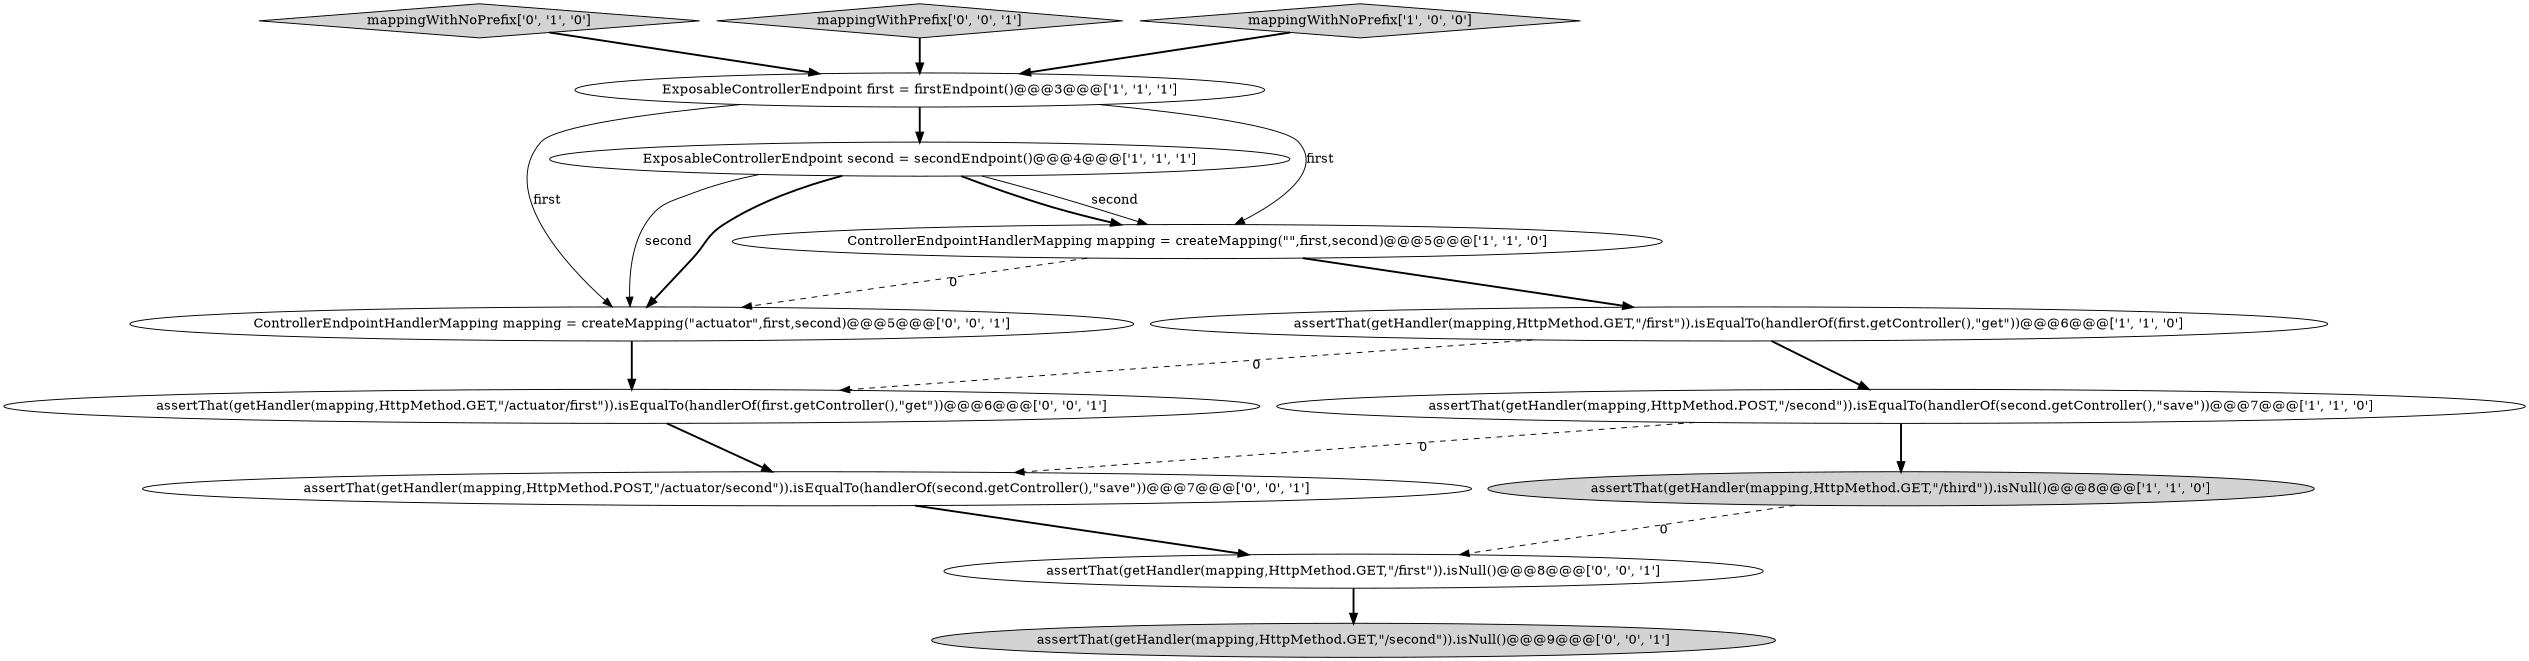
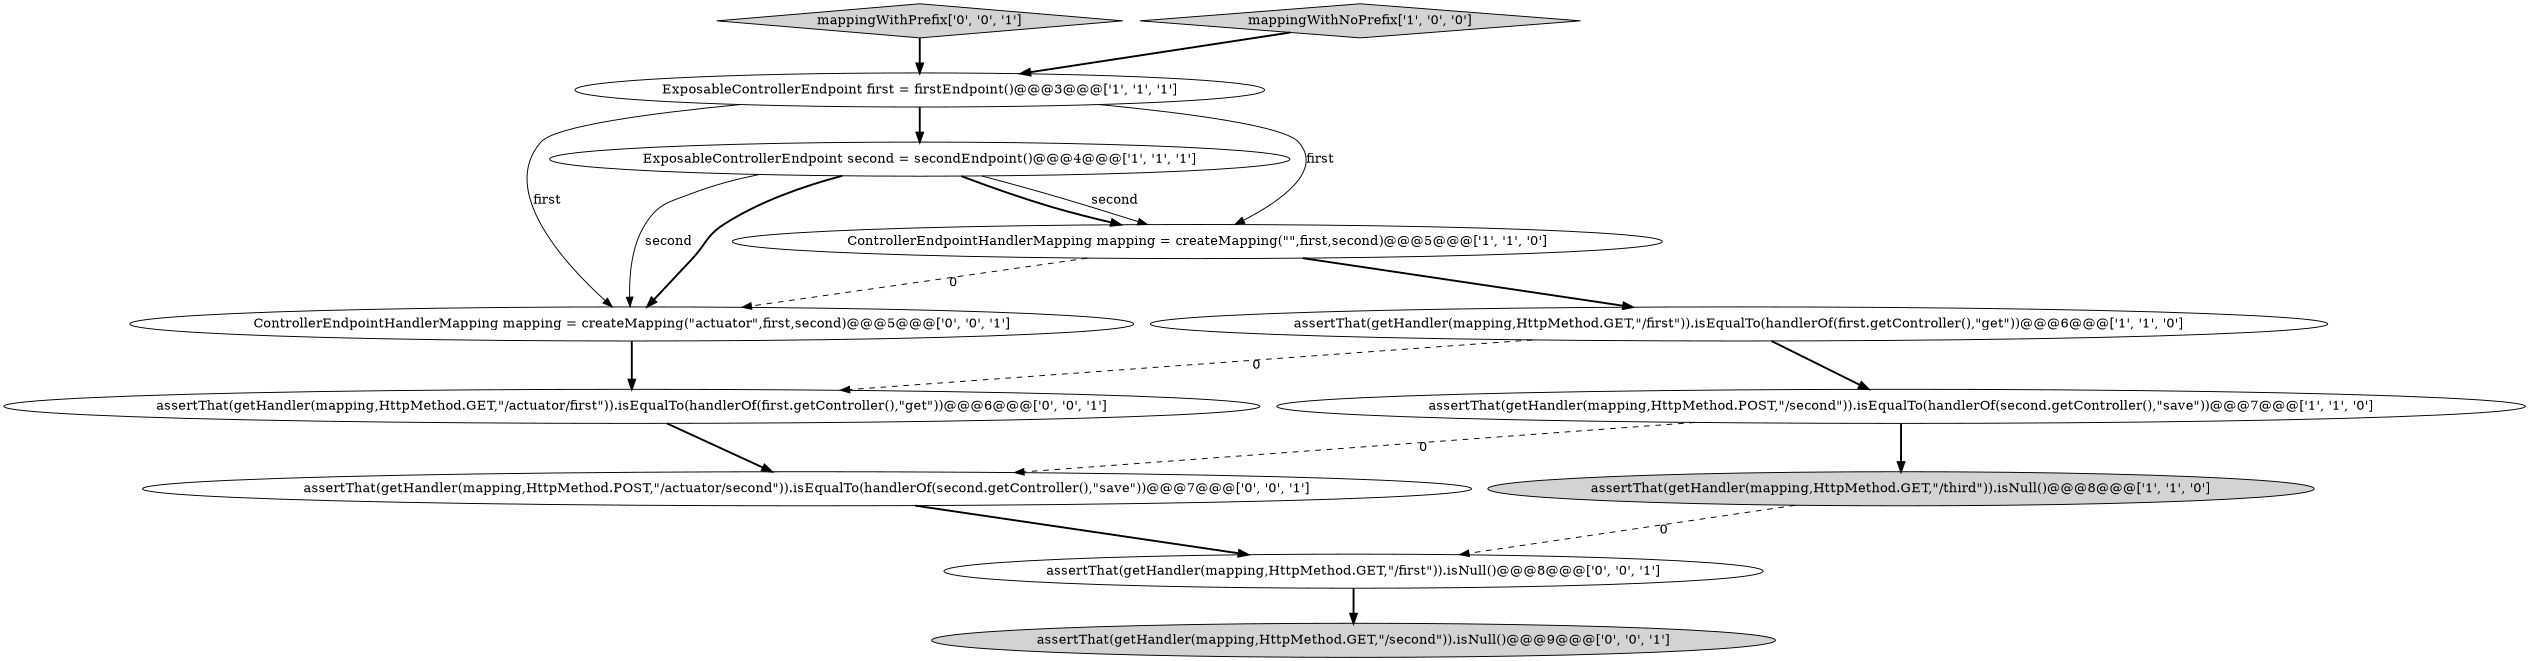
node "mappingWithNoPrefix['0', '1', '0']": removed
